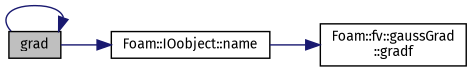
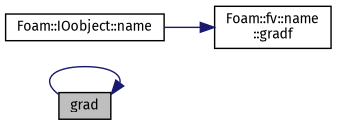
edge "grad" -> "Foam::IOobject::name": removed
node "Foam::fv::gaussGrad ::gradf": label "Foam::fv::gaussGrad ::gradf" -> "Foam::fv::name ::gradf"
